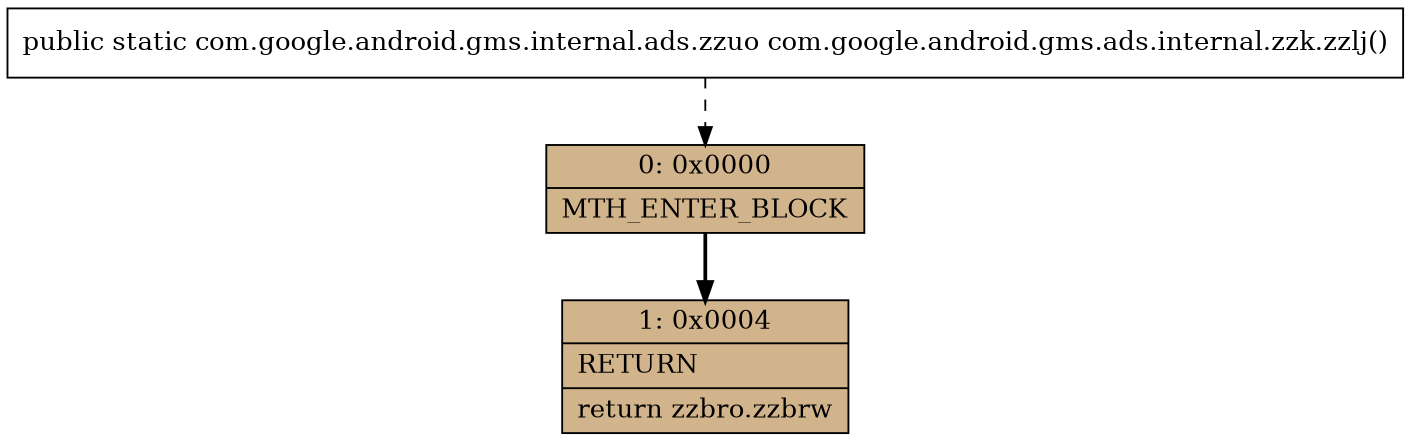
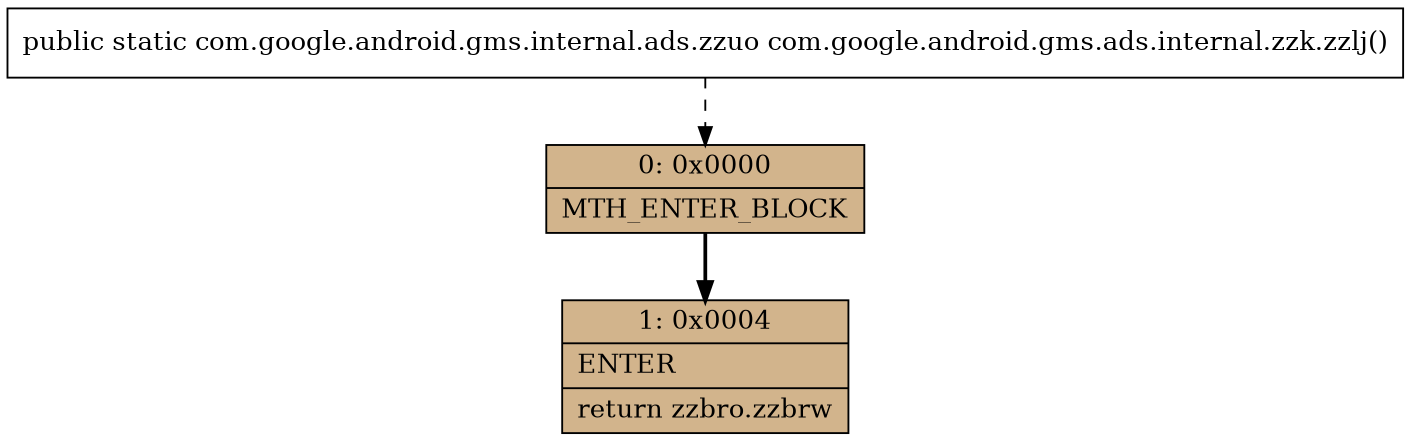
node "1: 0x0004": text "RETURN" -> "ENTER"
